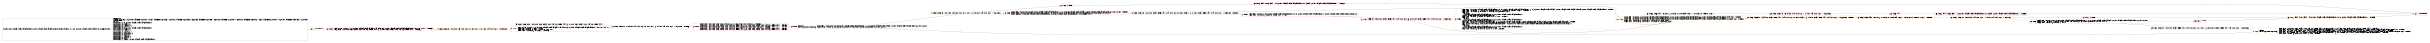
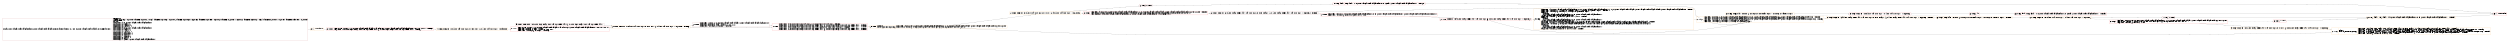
node "41: 0x0012": added
